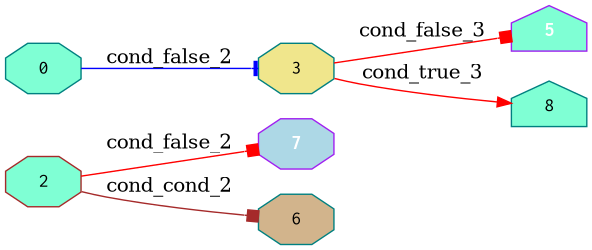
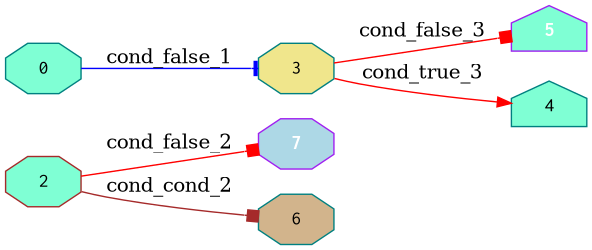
edge "0" -> "3": label "cond_false_2" -> "cond_false_1"
node "8": label "8" -> "4"
